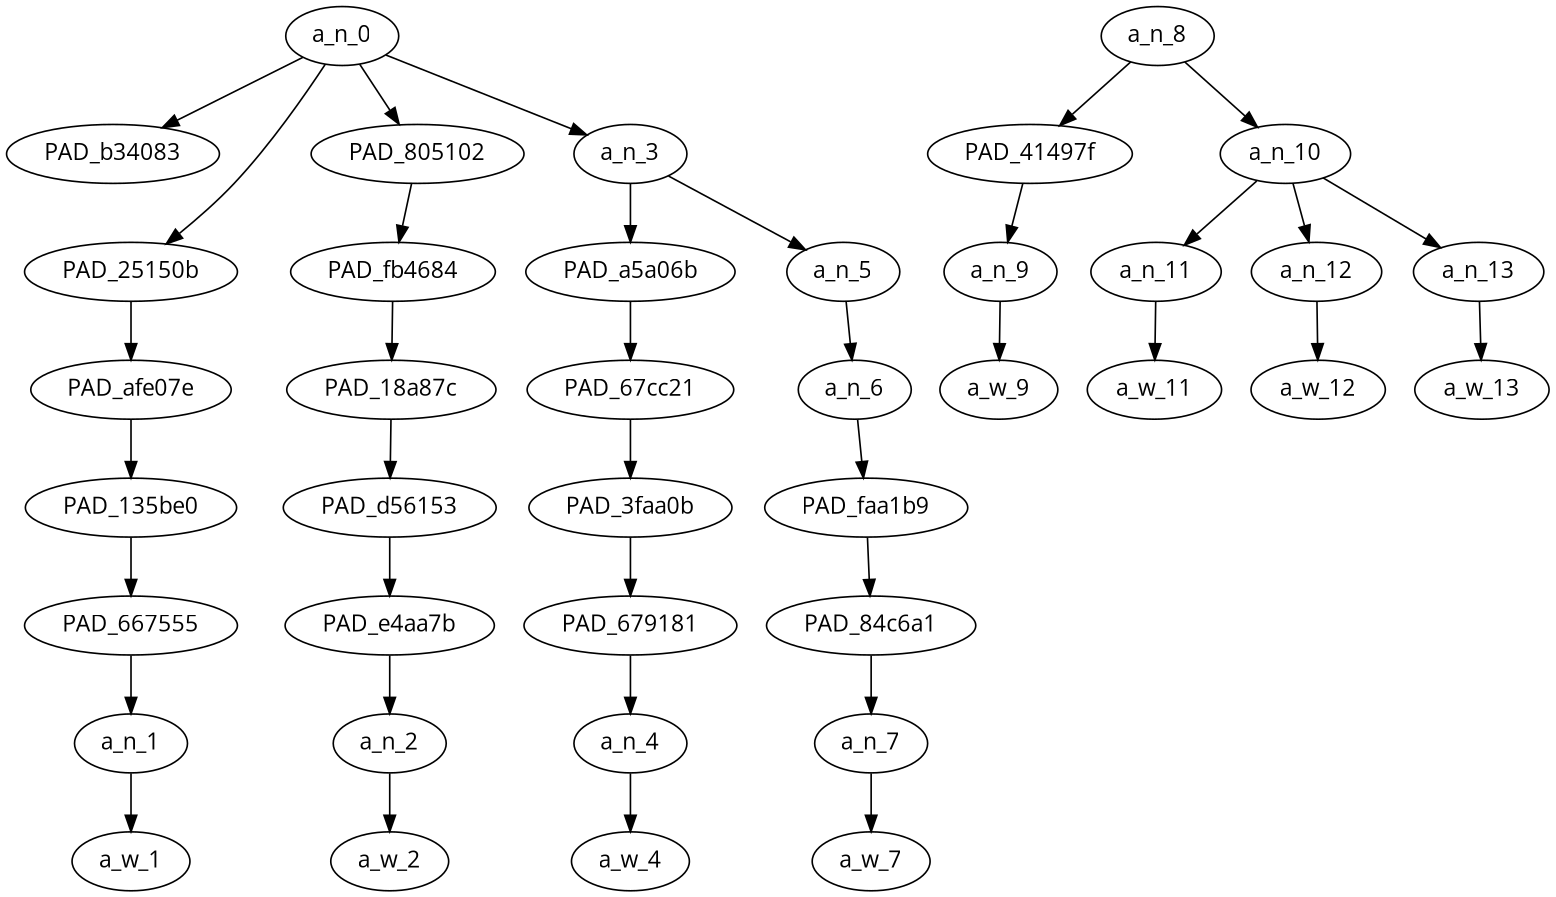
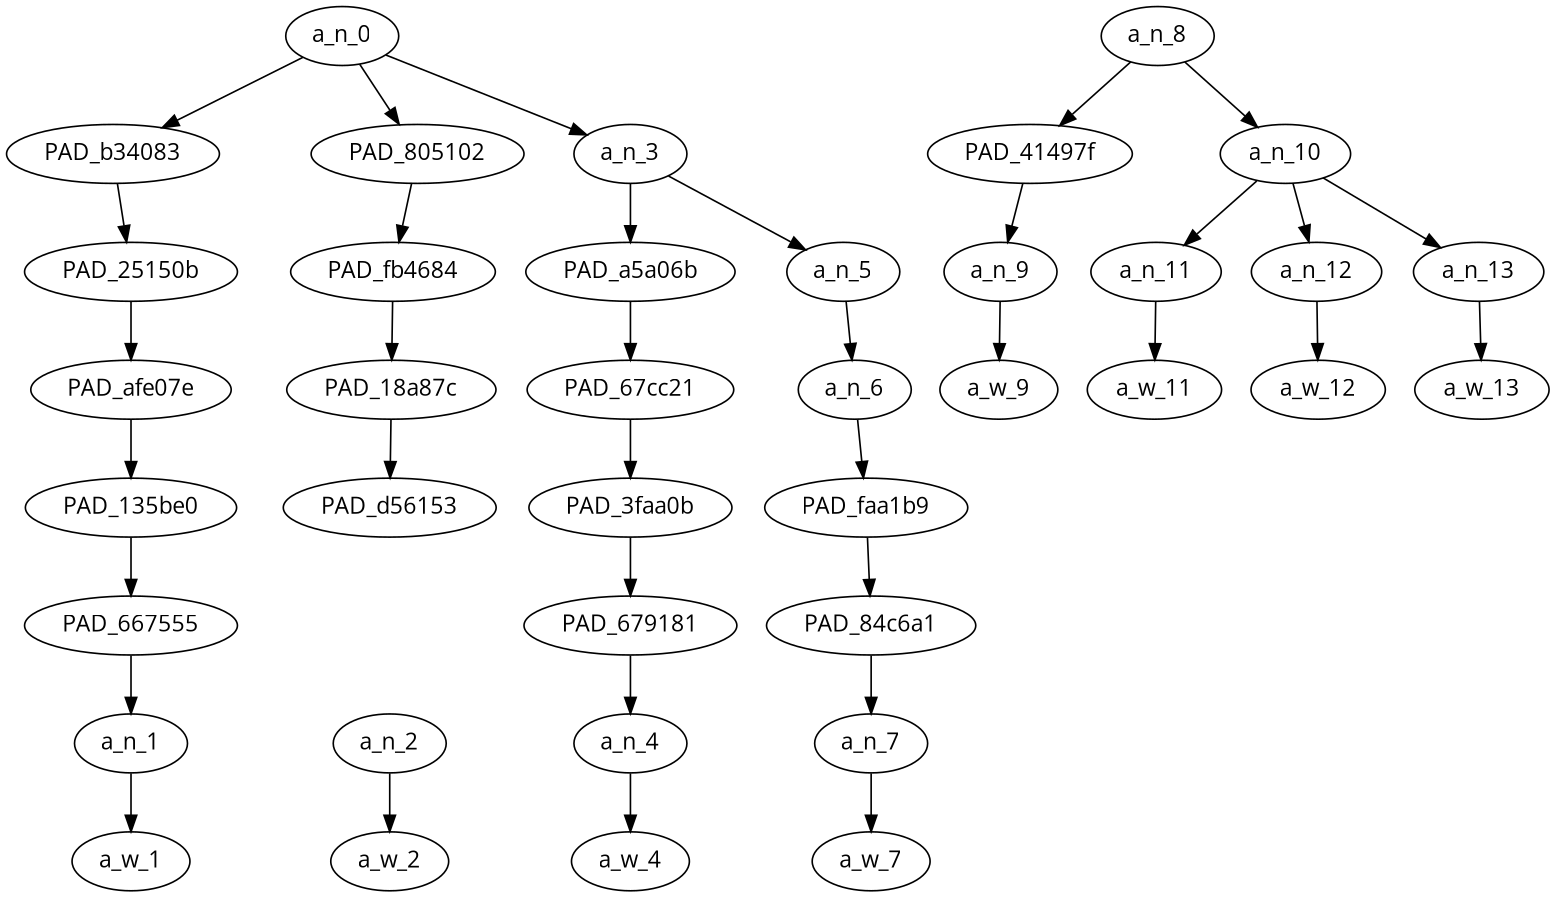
edge "a_n_0" -> "PAD_25150b": now "PAD_b34083" -> "PAD_25150b"
node "PAD_e4aa7b": removed
